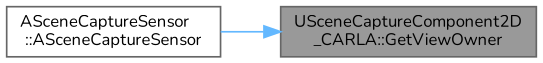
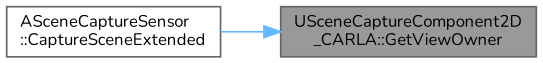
node "ASceneCaptureSensor ::ASceneCaptureSensor": label "ASceneCaptureSensor ::ASceneCaptureSensor" -> "ASceneCaptureSensor ::CaptureSceneExtended"
